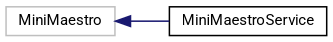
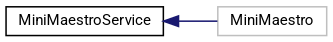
edge "MiniMaestroService" -> "MiniMaestro": reversed
